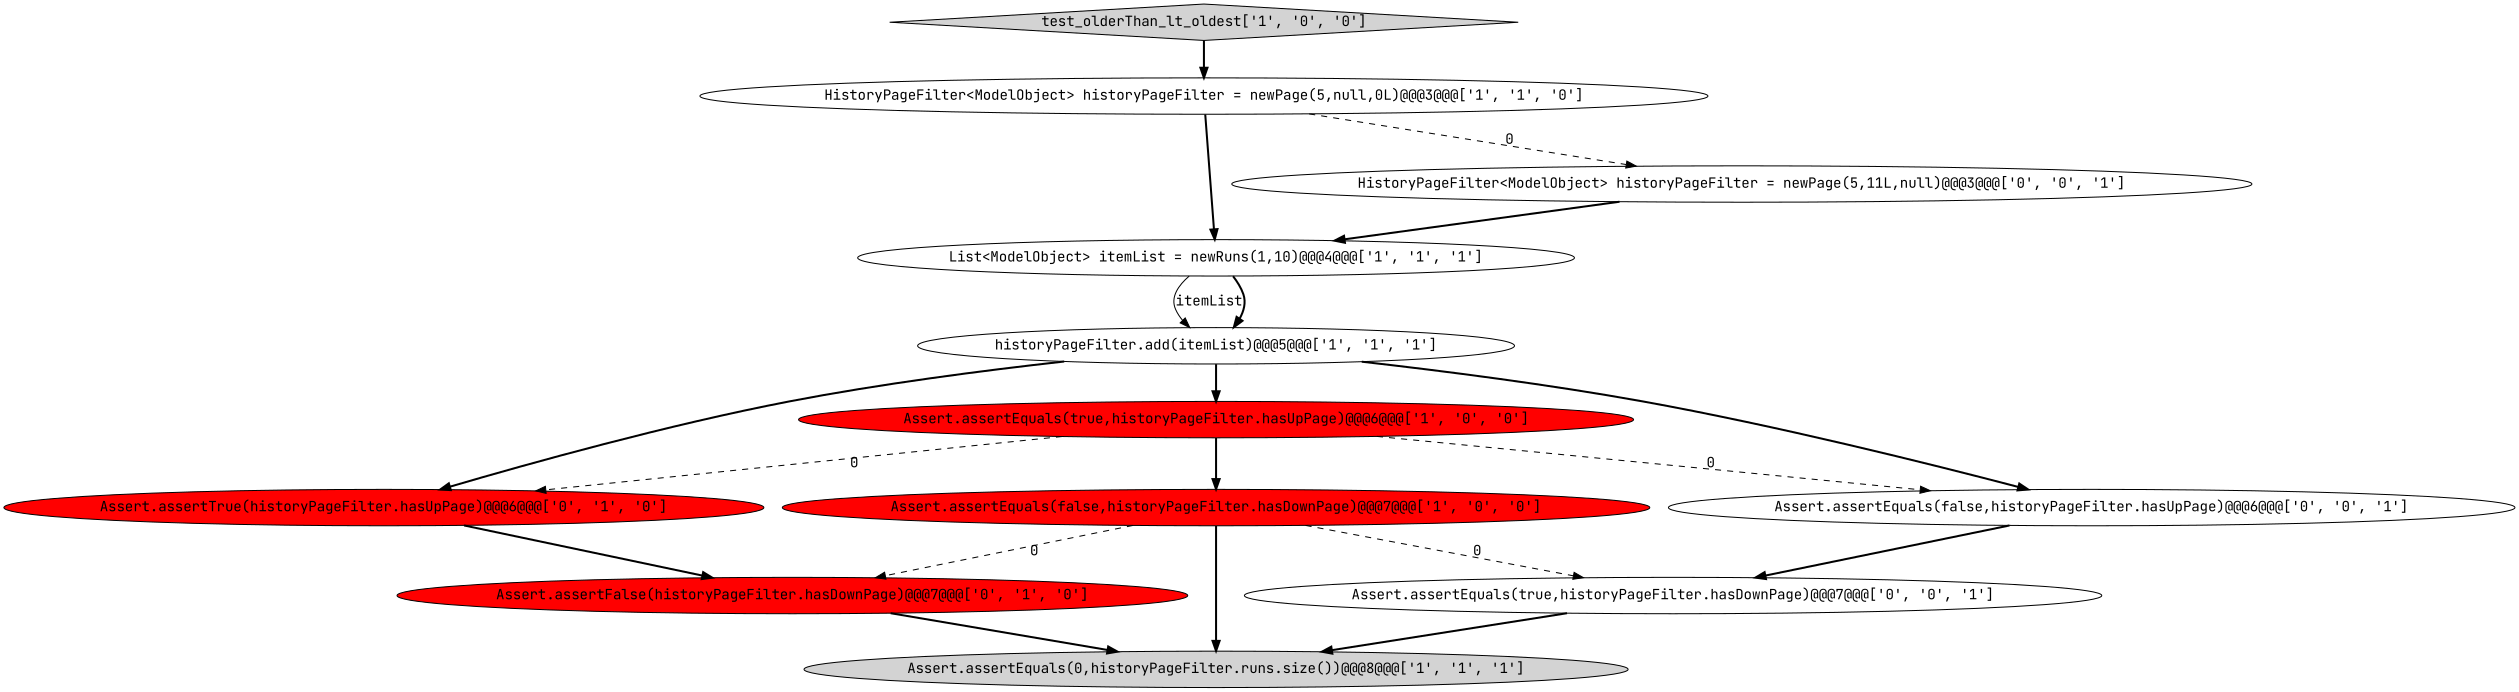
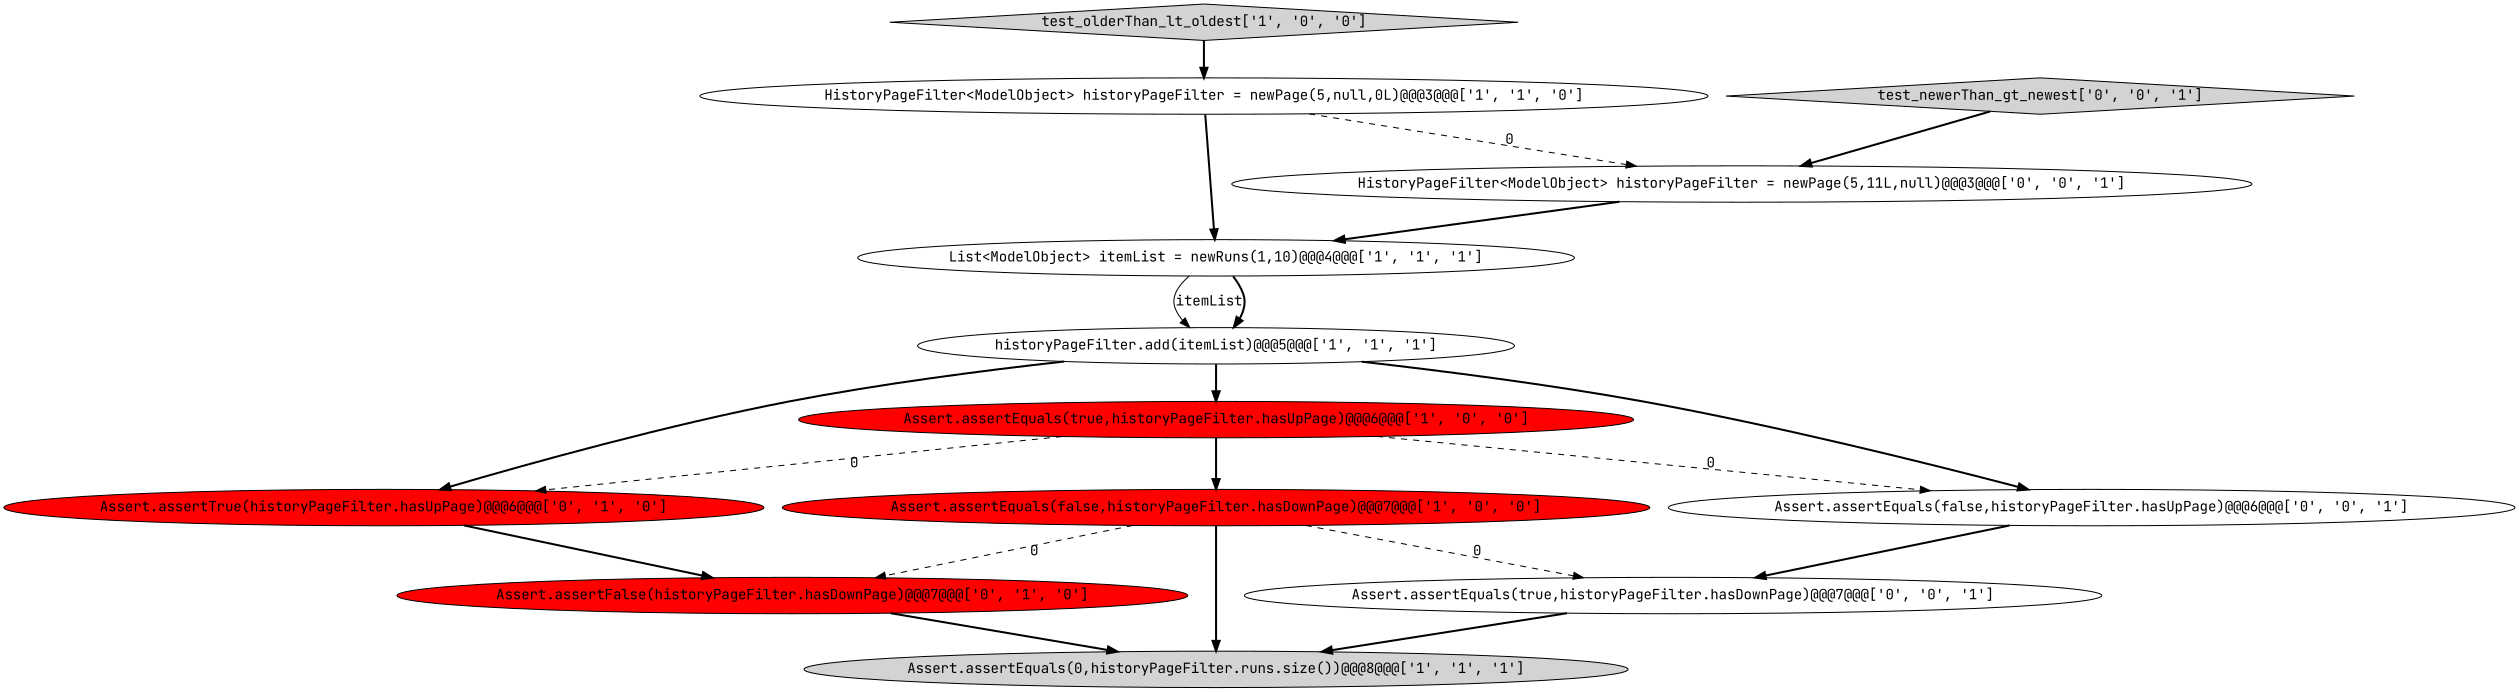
node "test_newerThan_gt_newest['0', '0', '1']": added
